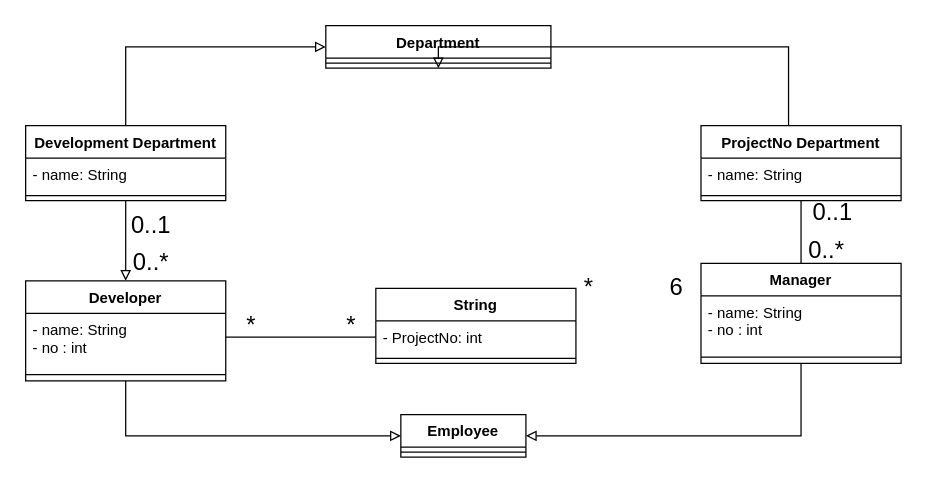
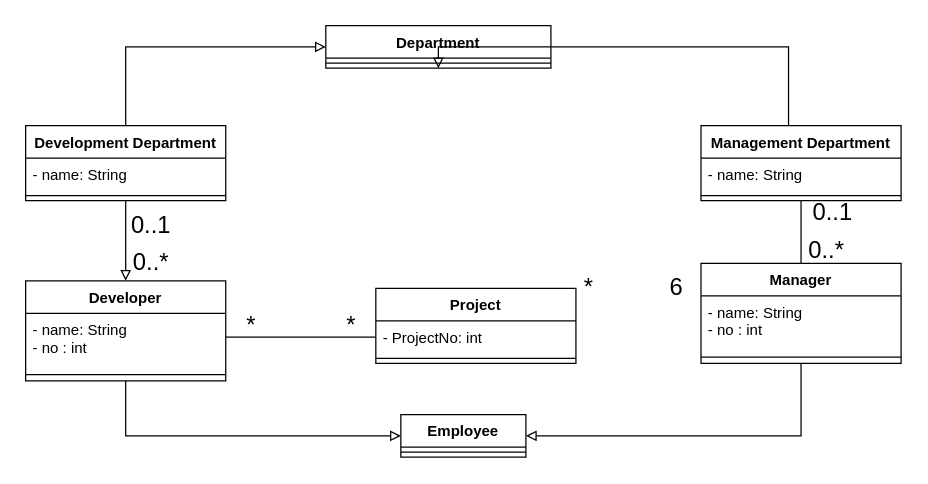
node "ProjectNo Department": label "ProjectNo Department" -> "Management Department"
node "String": label "String" -> "Project"
